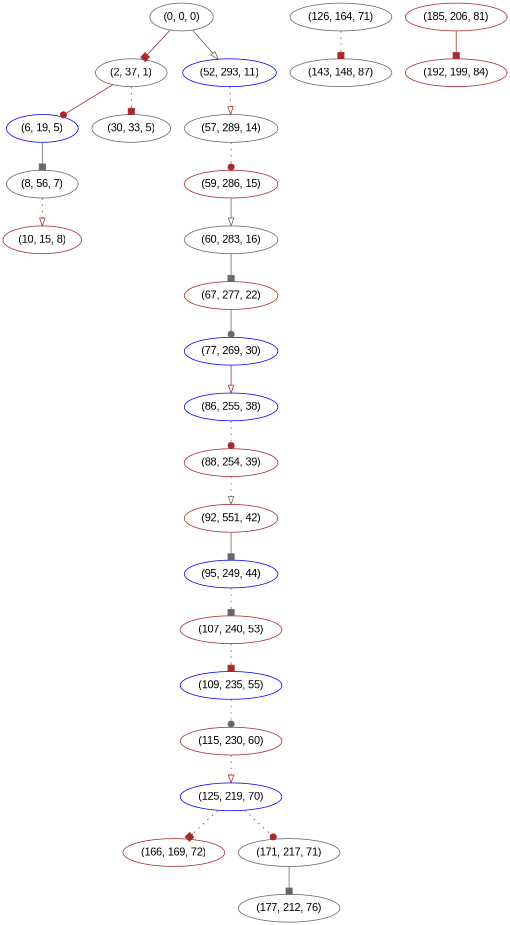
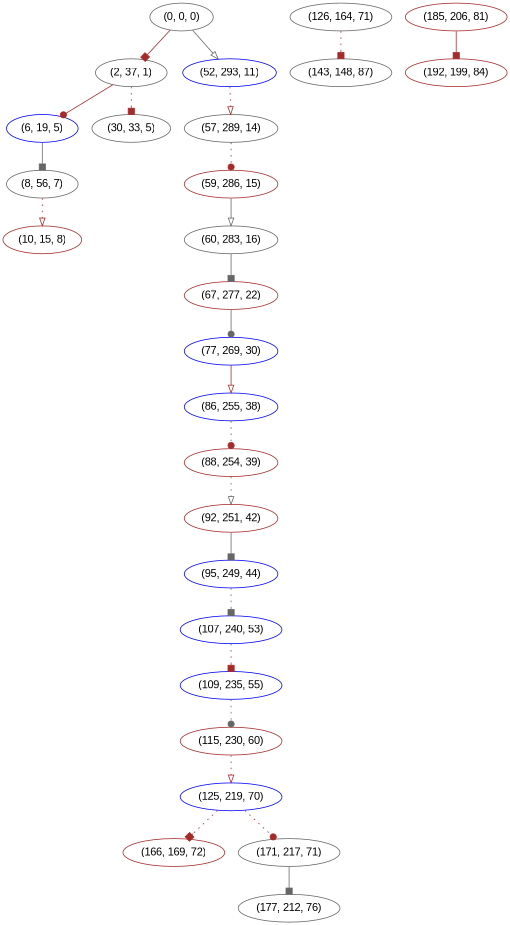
node "(92, 551, 42)": label "(92, 551, 42)" -> "(92, 251, 42)"
node "(107, 240, 53)": color brown -> blue
